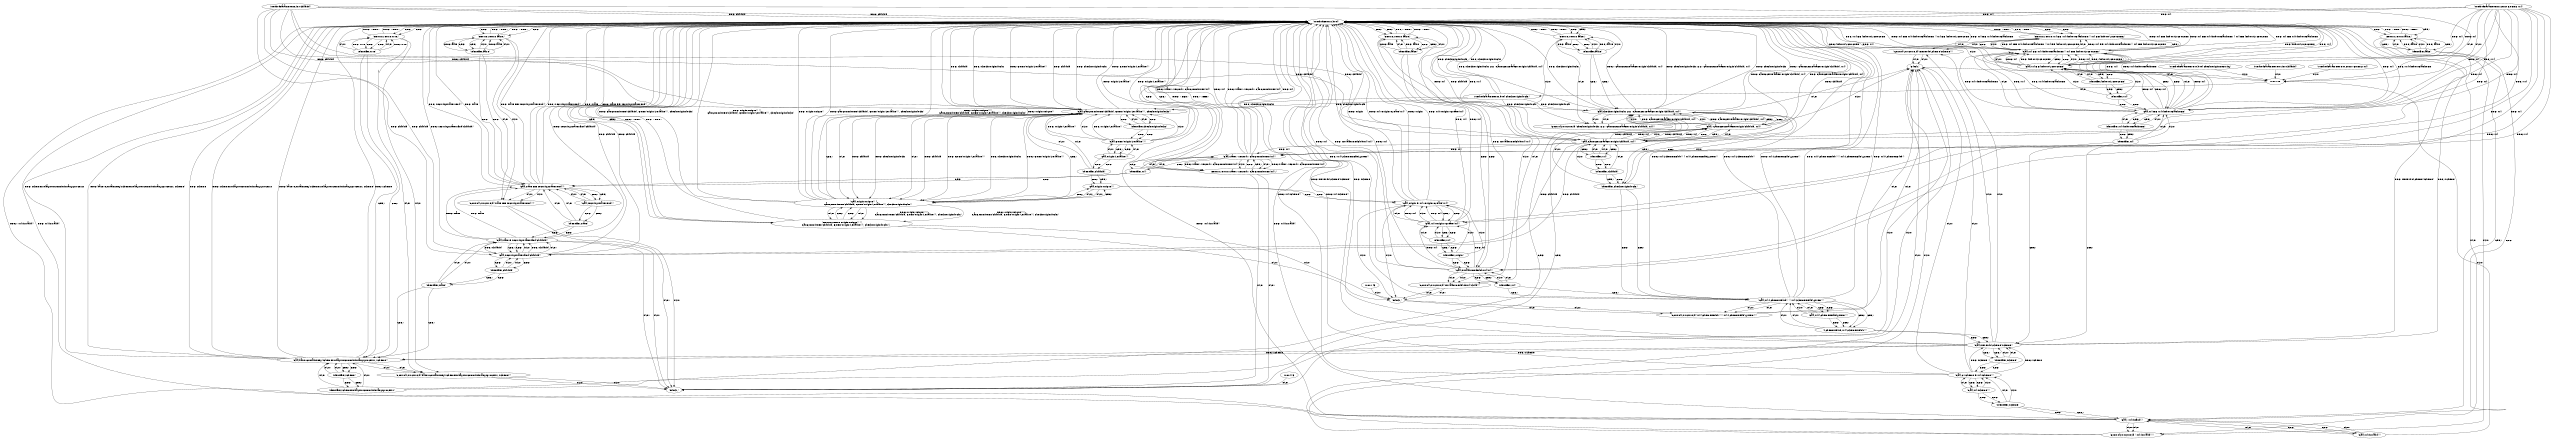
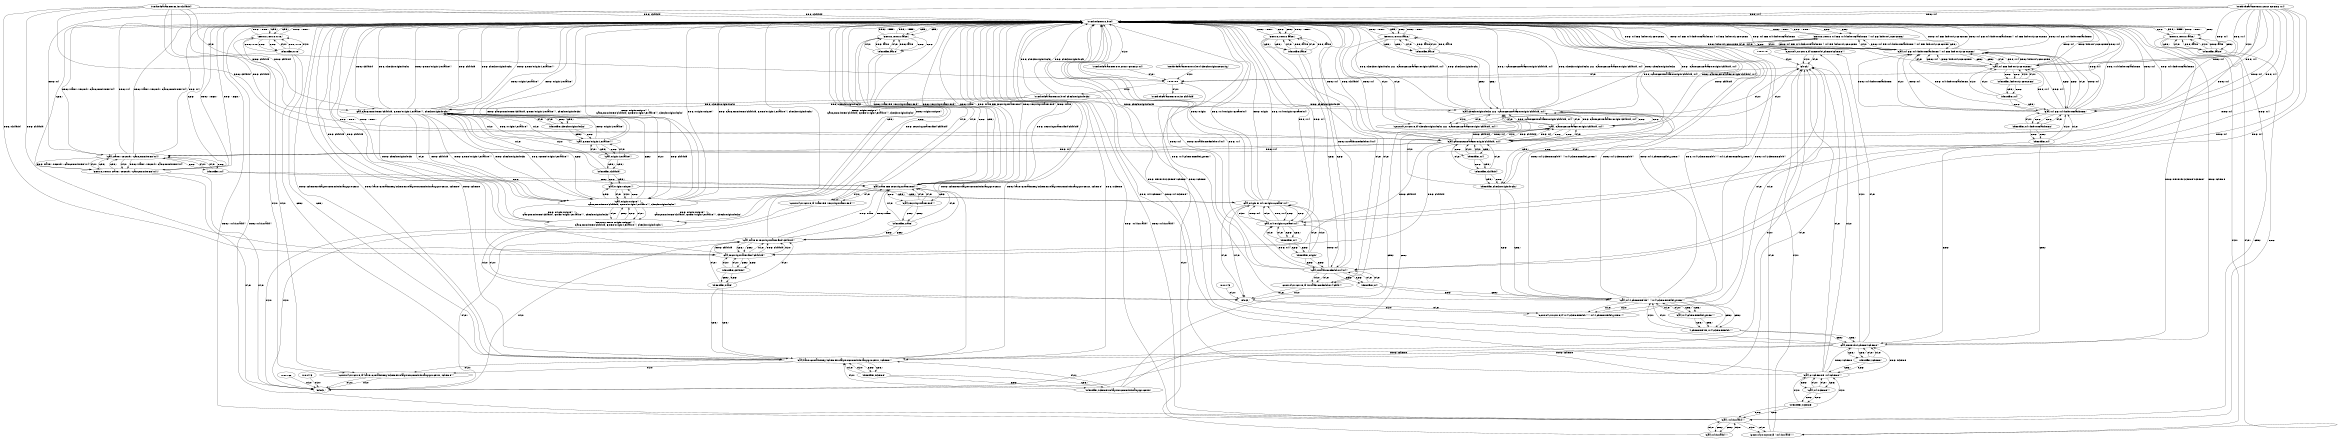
node "1000118": added
edge "(MethodParameterOut,int child_id)" -> "1000108": reversed
node "1000166": added
node "(Call,!url.is_find())": label "(Call,!url.is_find())" -> "(Call,!url.is_valid())"
